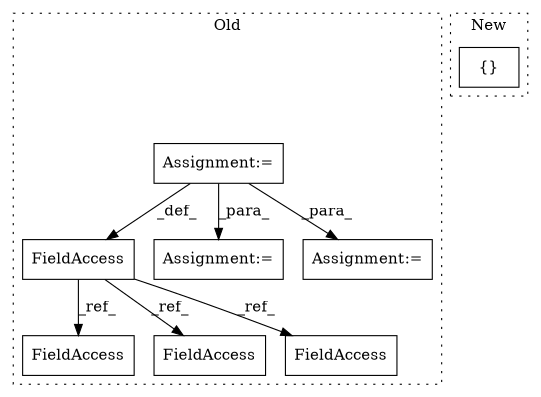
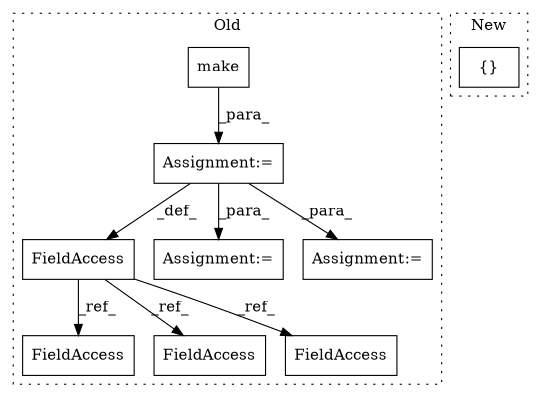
node "make": added
